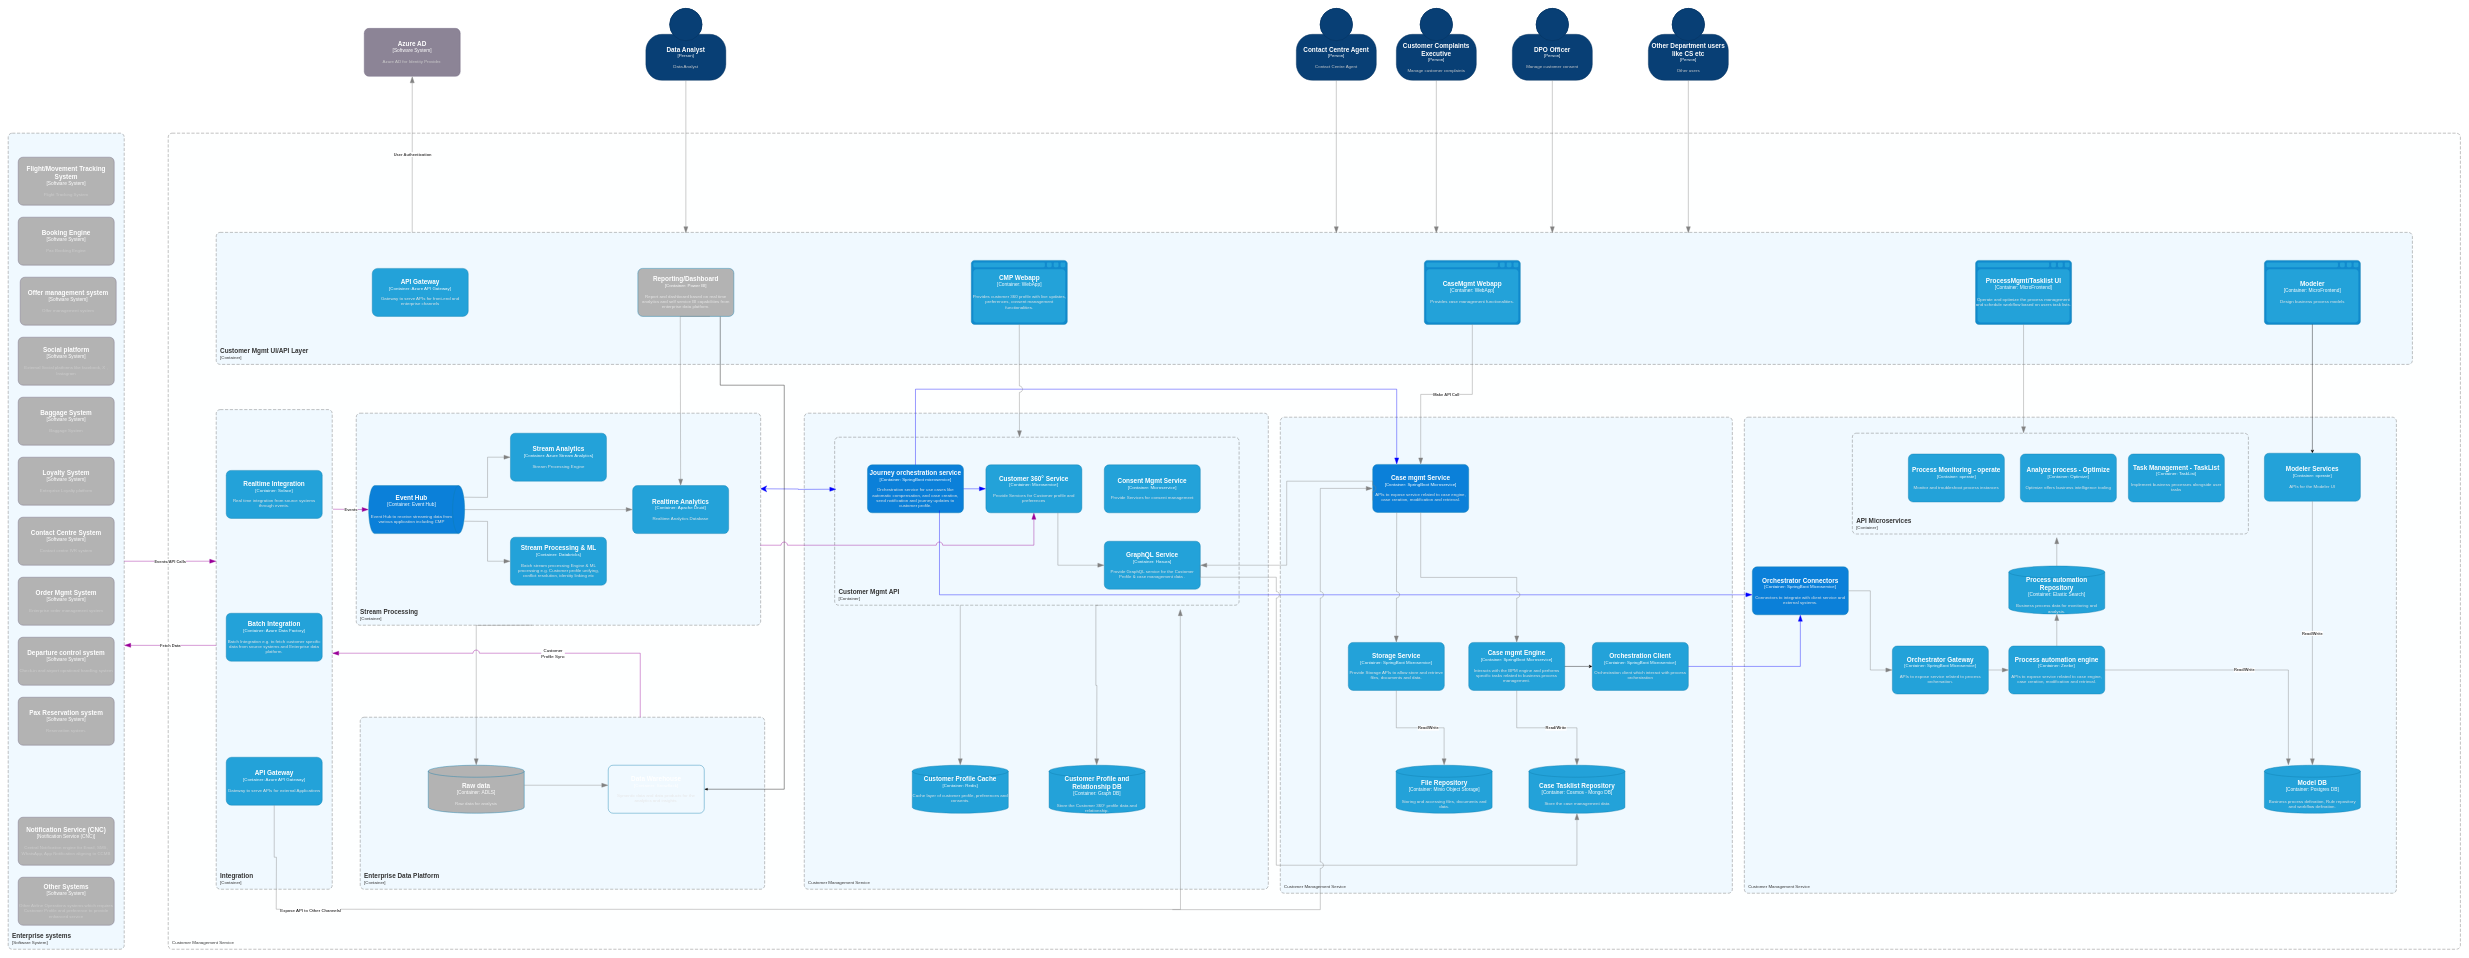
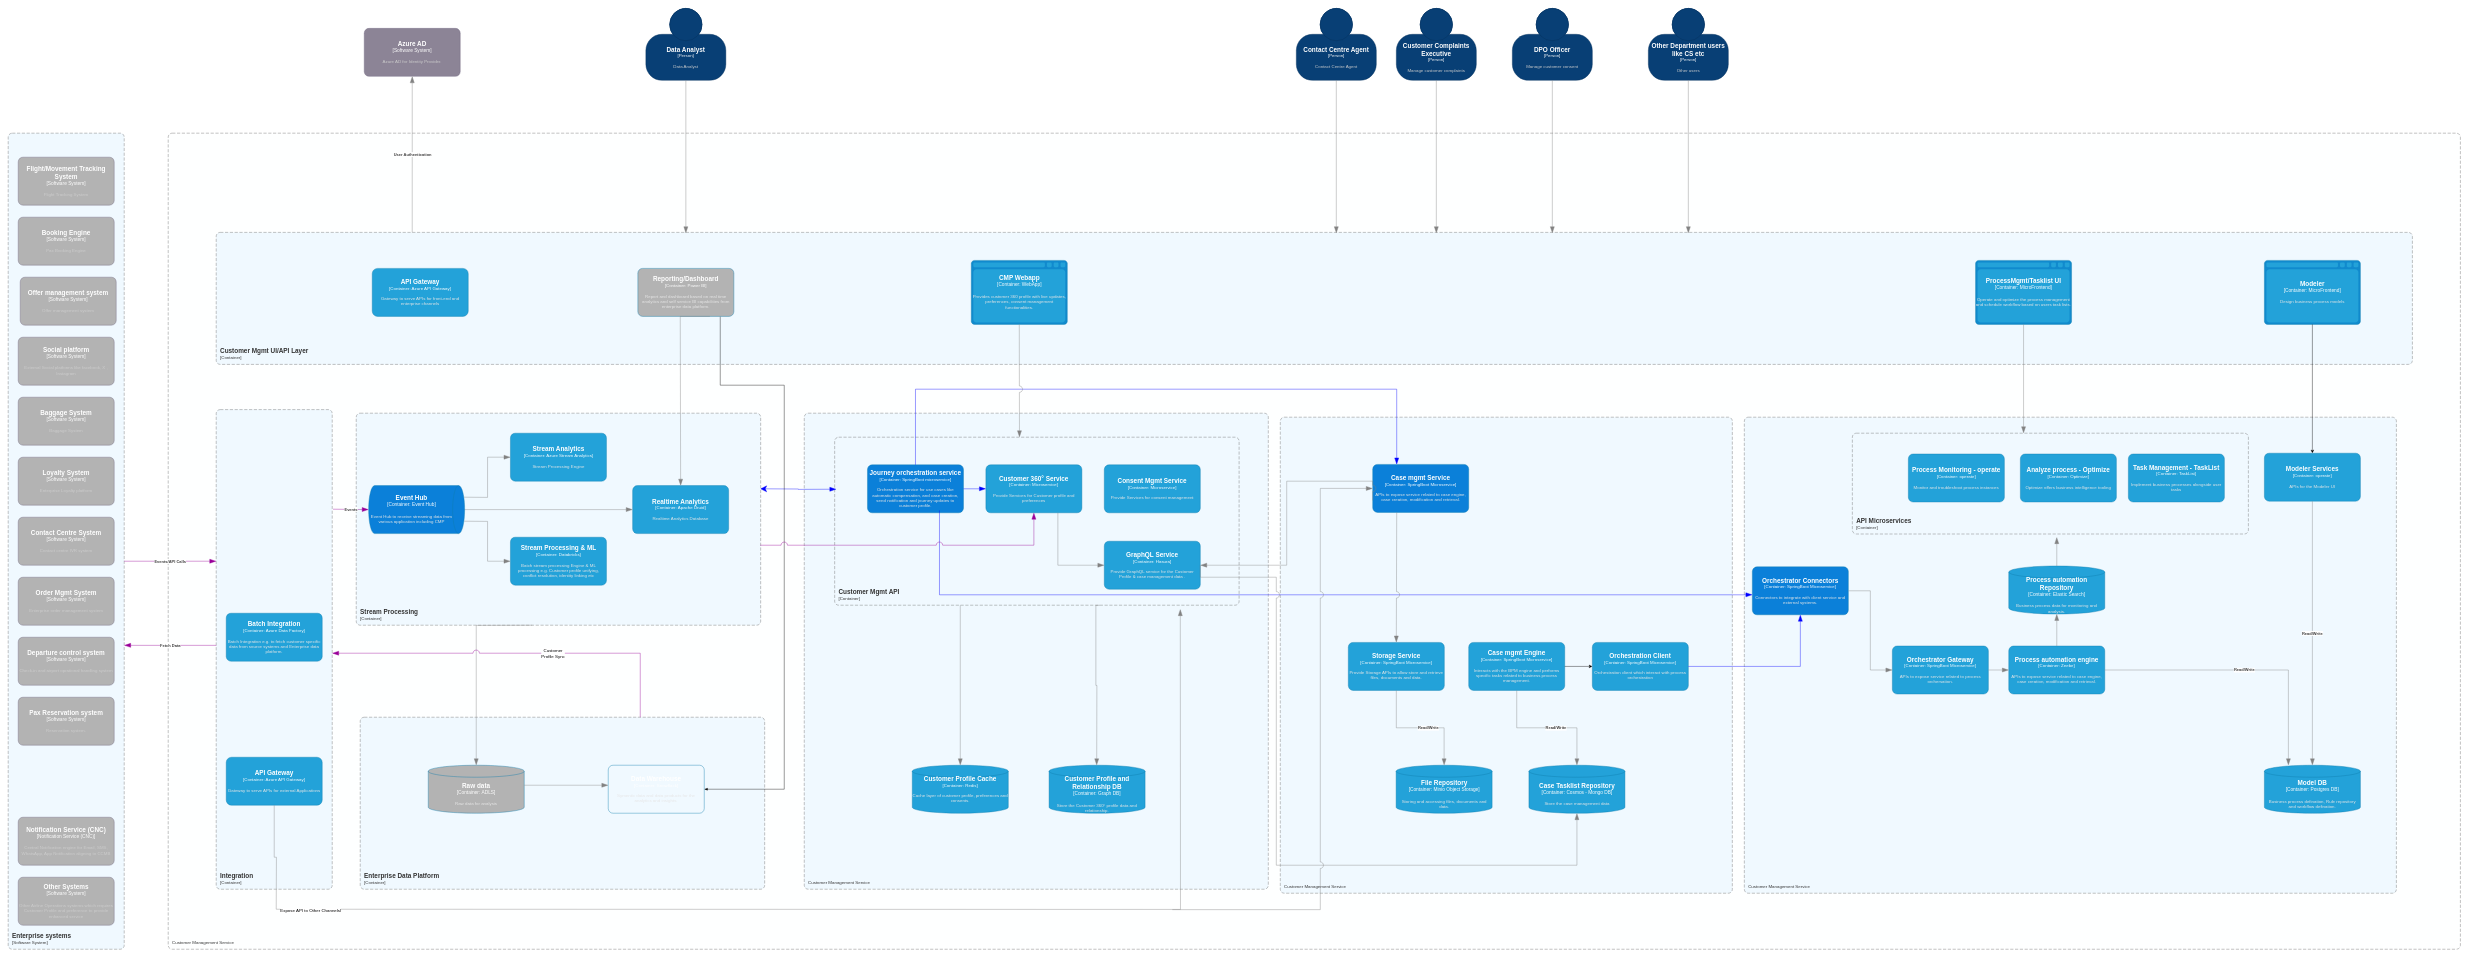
node "CaseMgmt Webapp [Container: WebApp] Provides case management functionalities.": removed
edge "CaseMgmt Webapp [Container: WebApp] Provides case management functionalities." -> "Case mgmt Service [Container: SpringBoot Microservice] APIs to expose service related to case engine, case creation, modification and retrieval.": removed, label "Make API Call"
node "Realtime Integration [Container: Solace] Real time integration from source systems through events.": removed
edge "Case mgmt Service [Container: SpringBoot Microservice] APIs to expose service related to case engine, case creation, modification and retrieval." -> "Case mgmt Engine [Container: SpringBoot Microservice] Interacts with the BPM engine and performs specific tasks related to business process management.": removed
